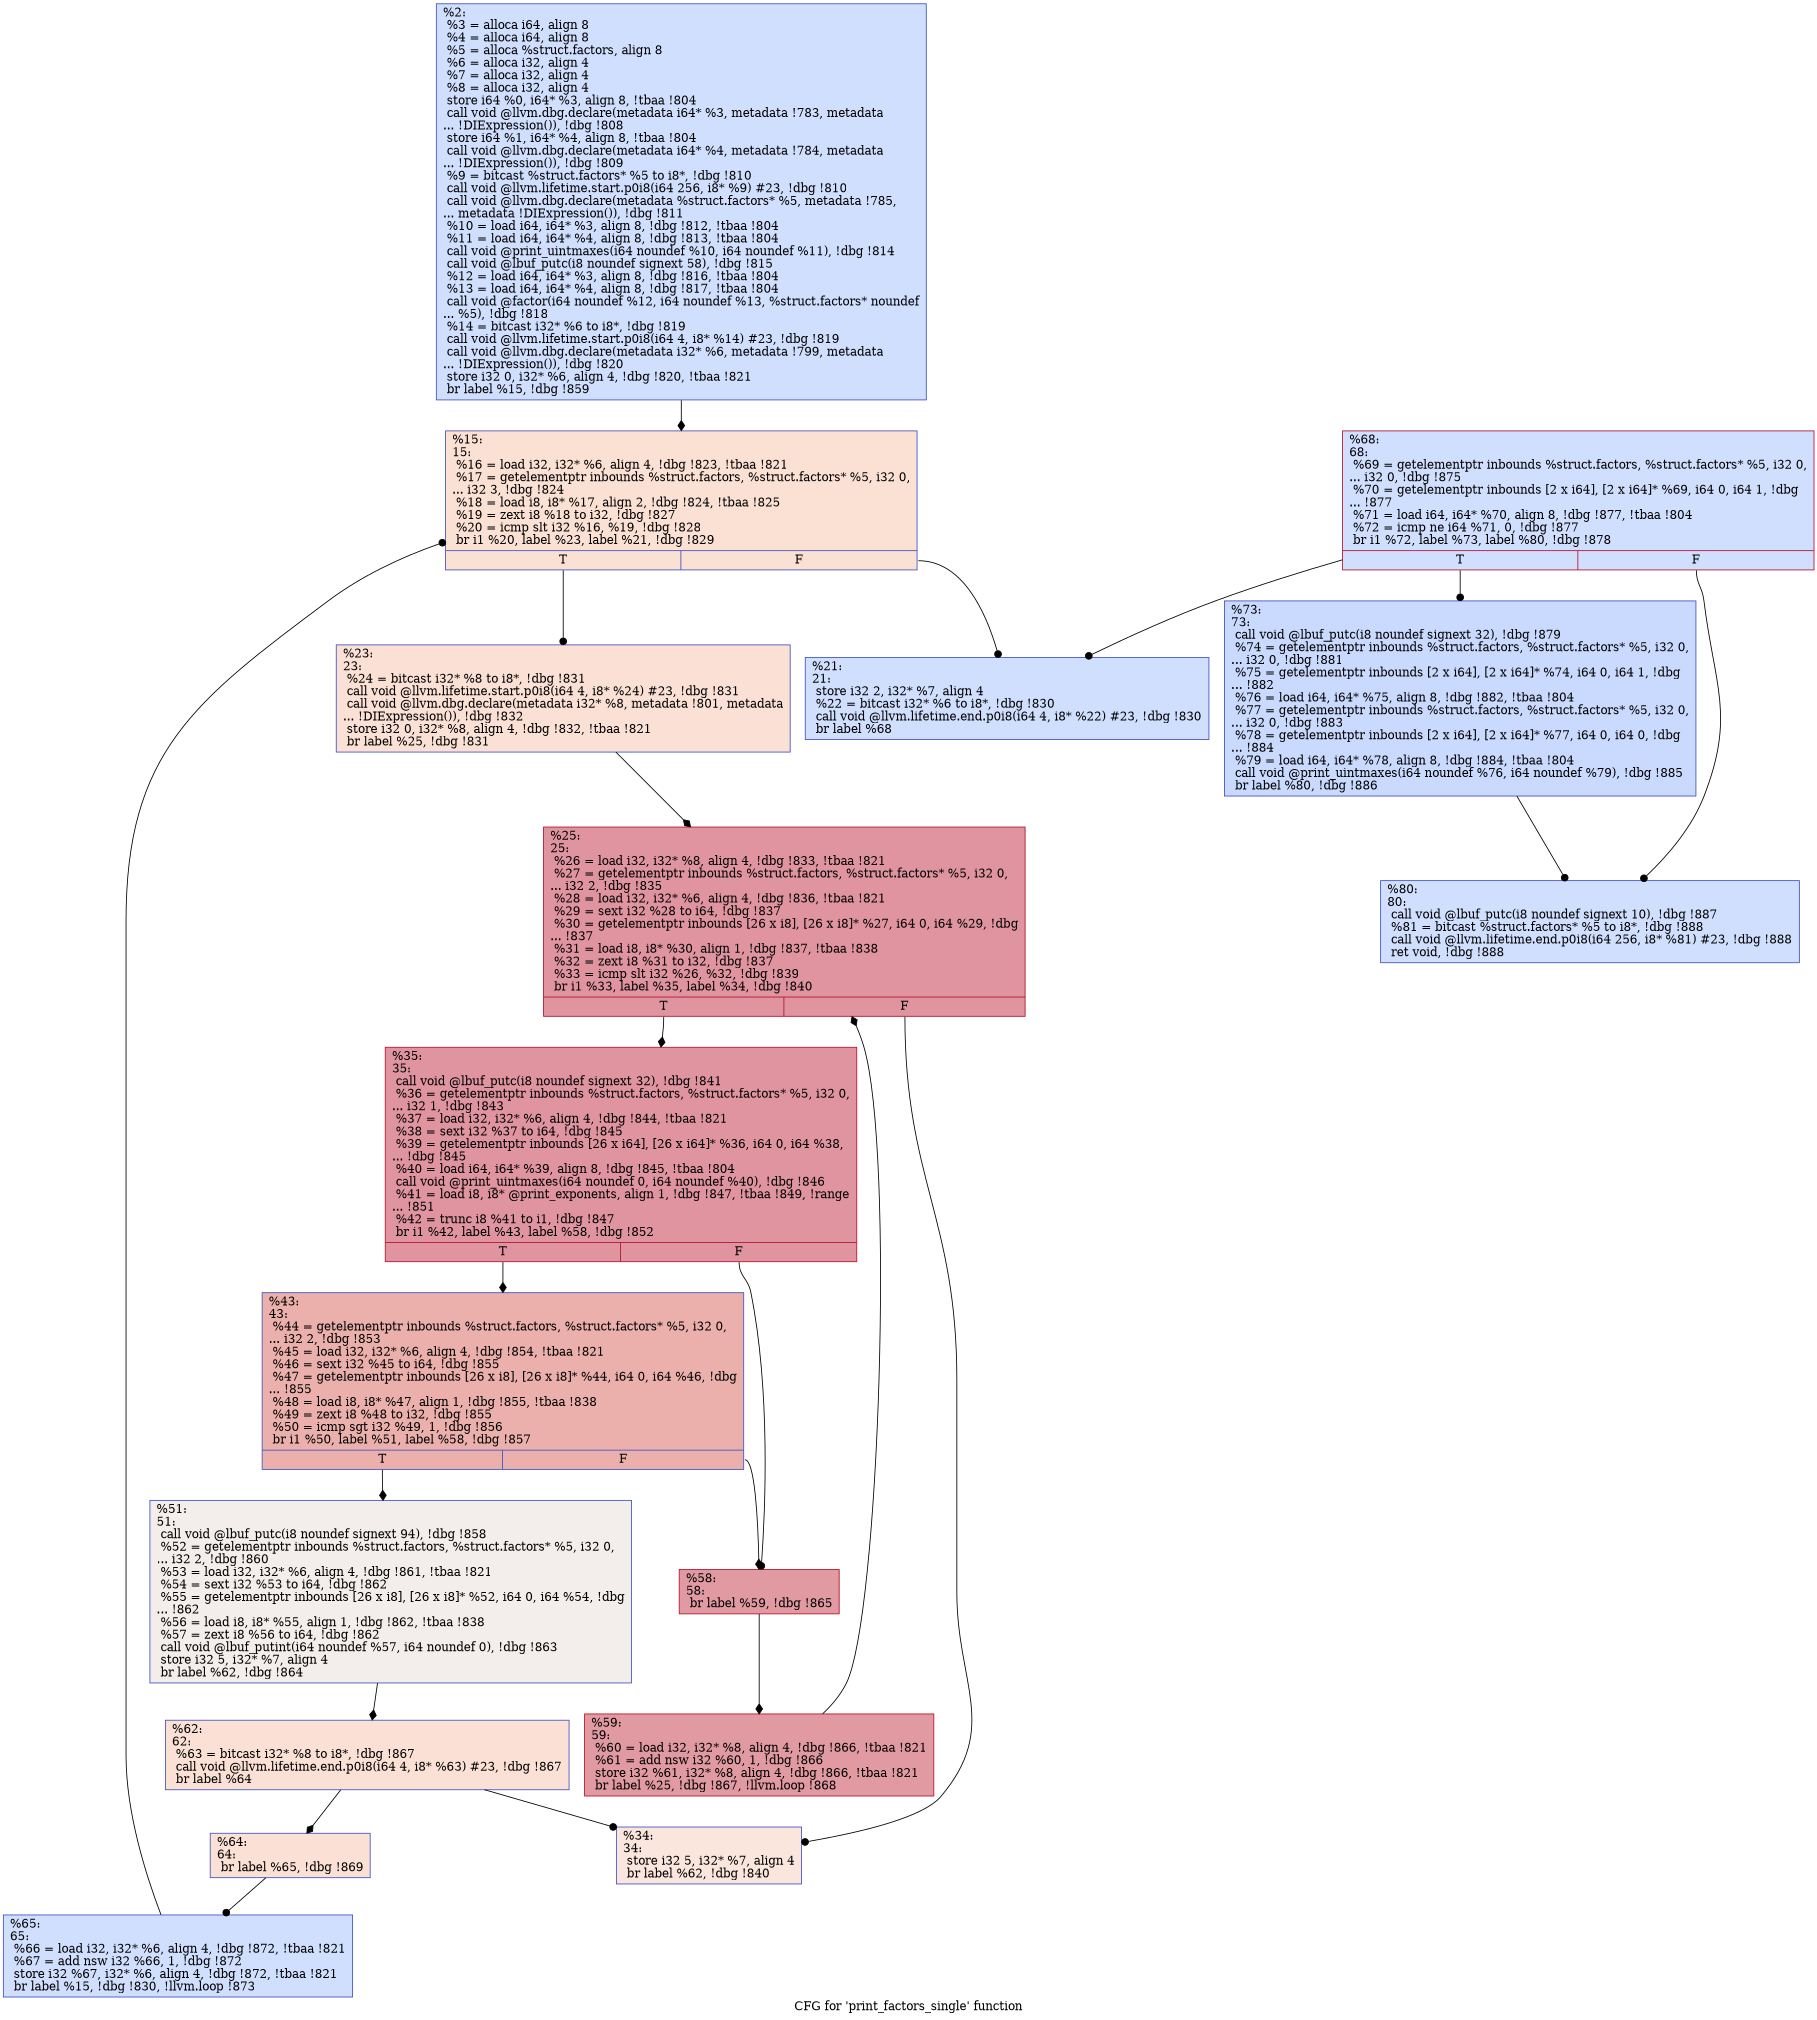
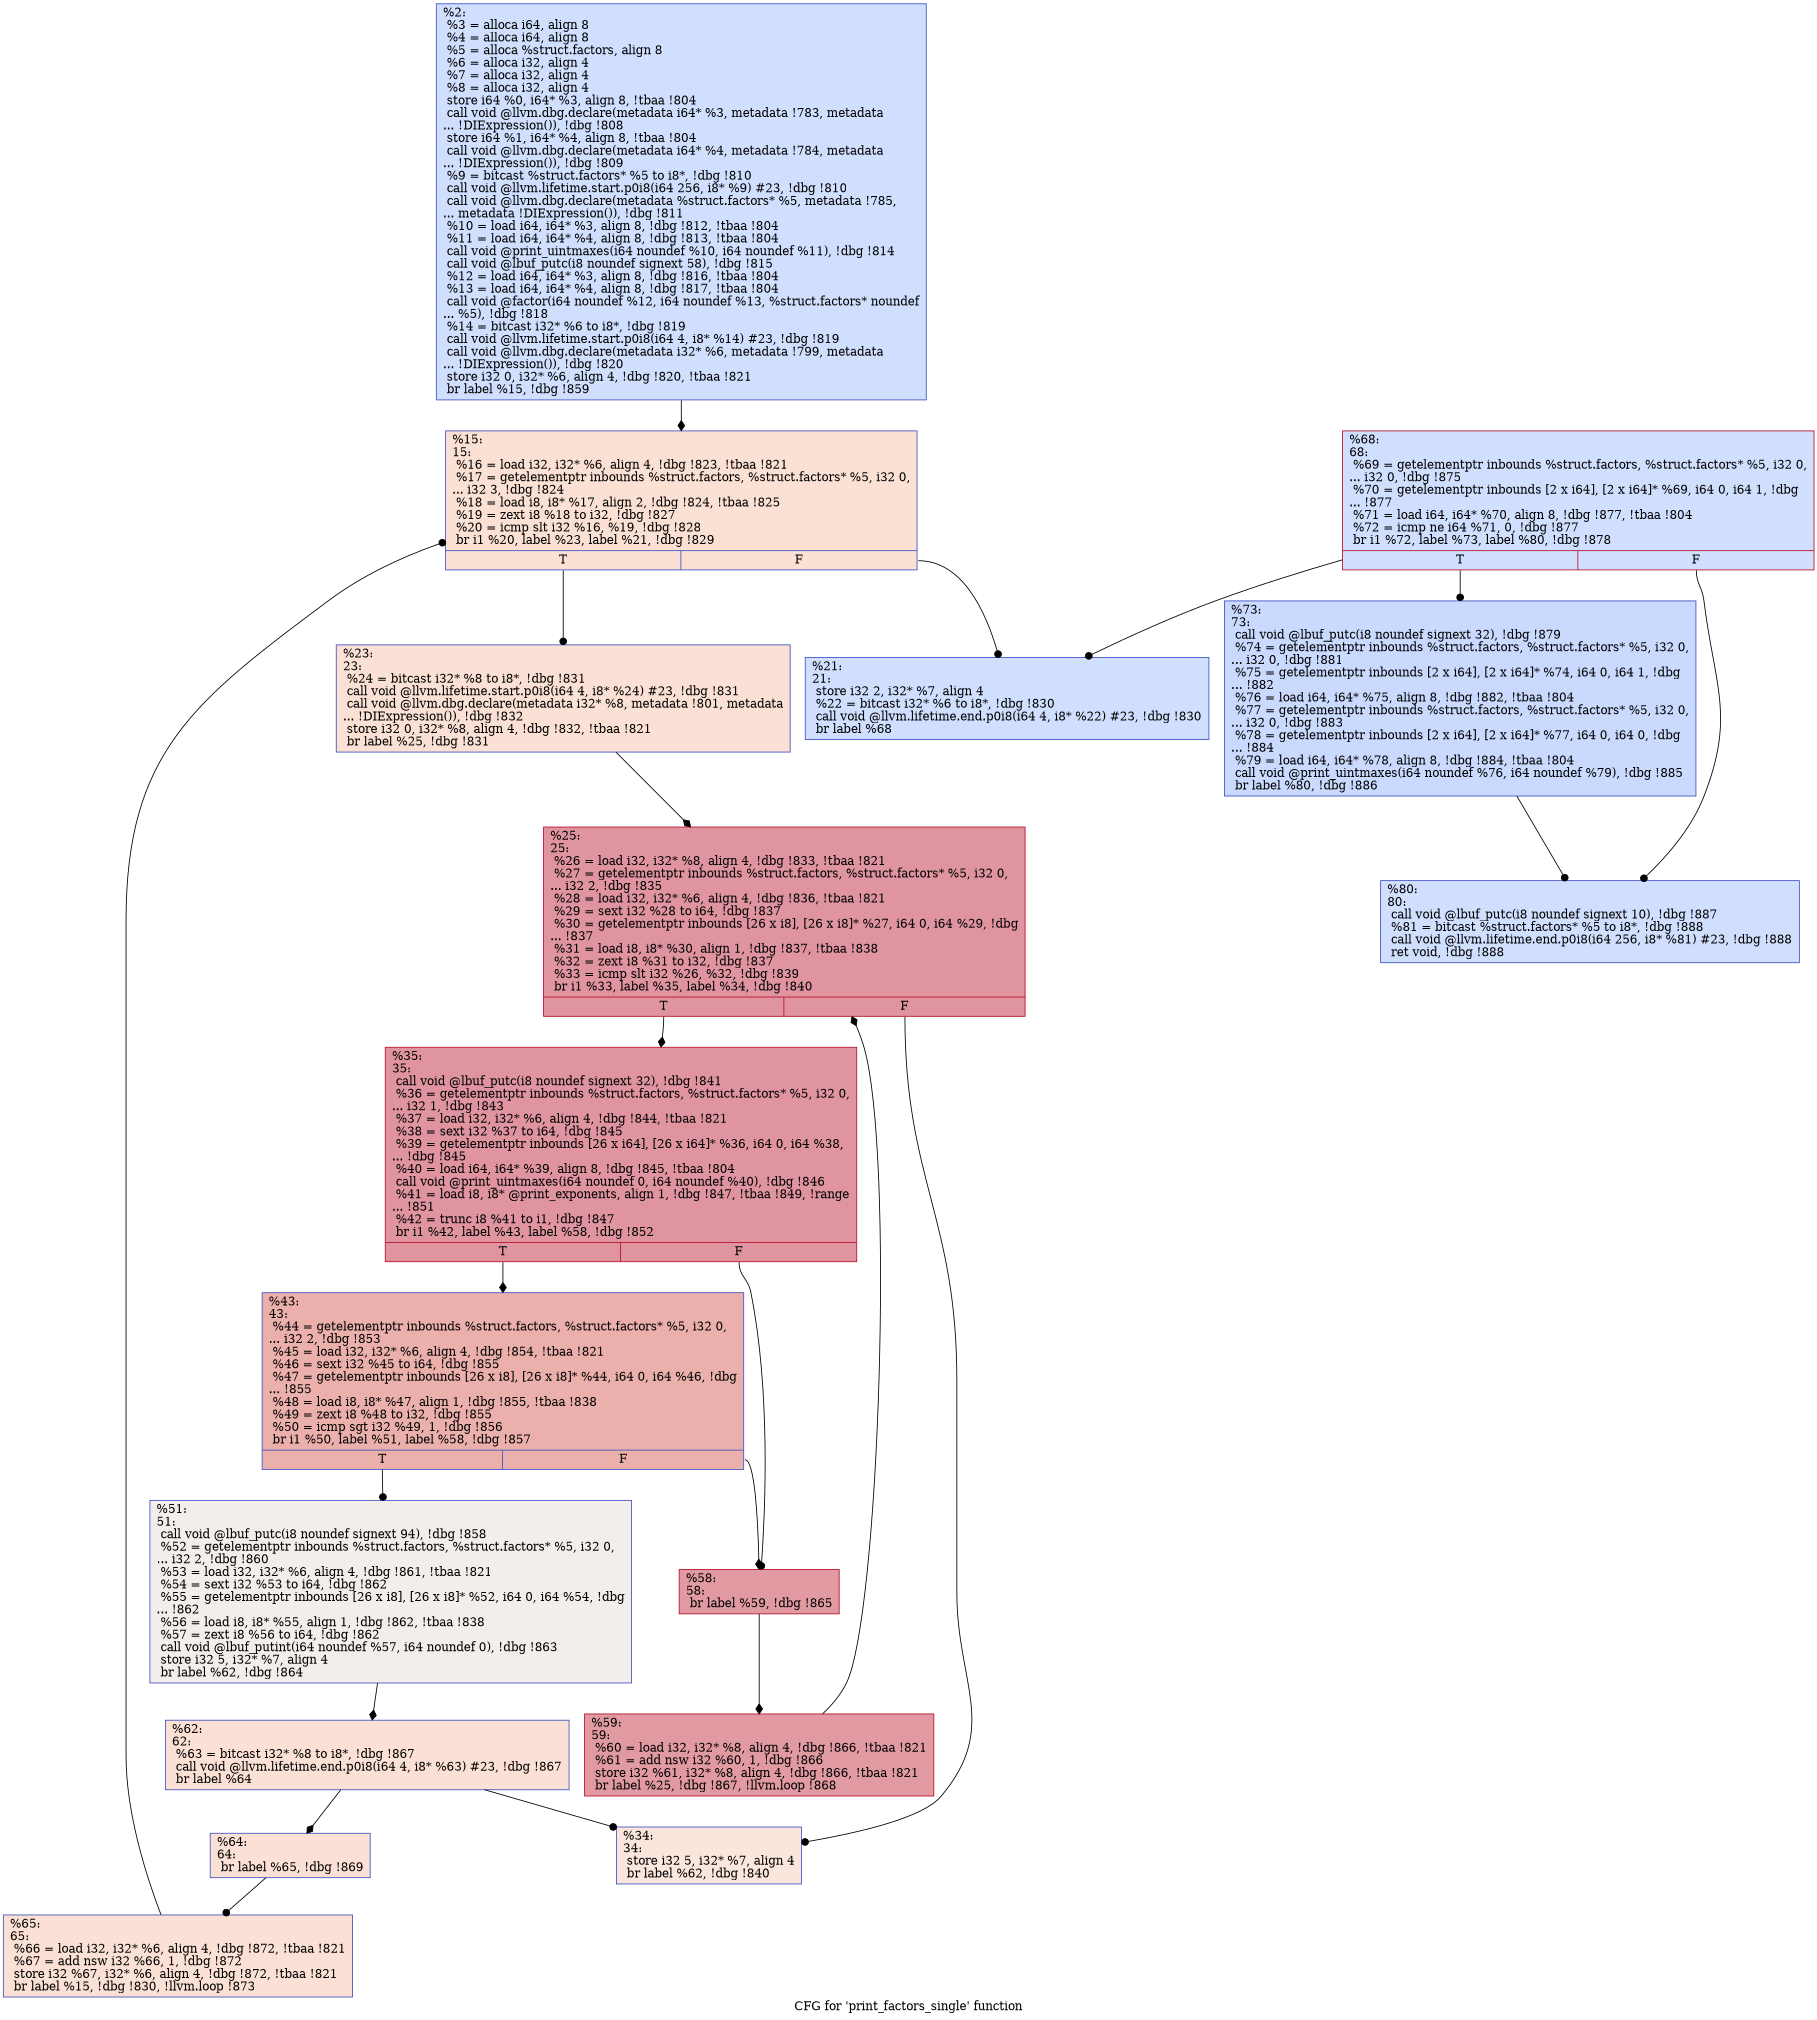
edge "%43:" -> "%51:": arrowhead diamond -> dot
node "%65:": fillcolor #96b7ff70 -> #f7bca170
